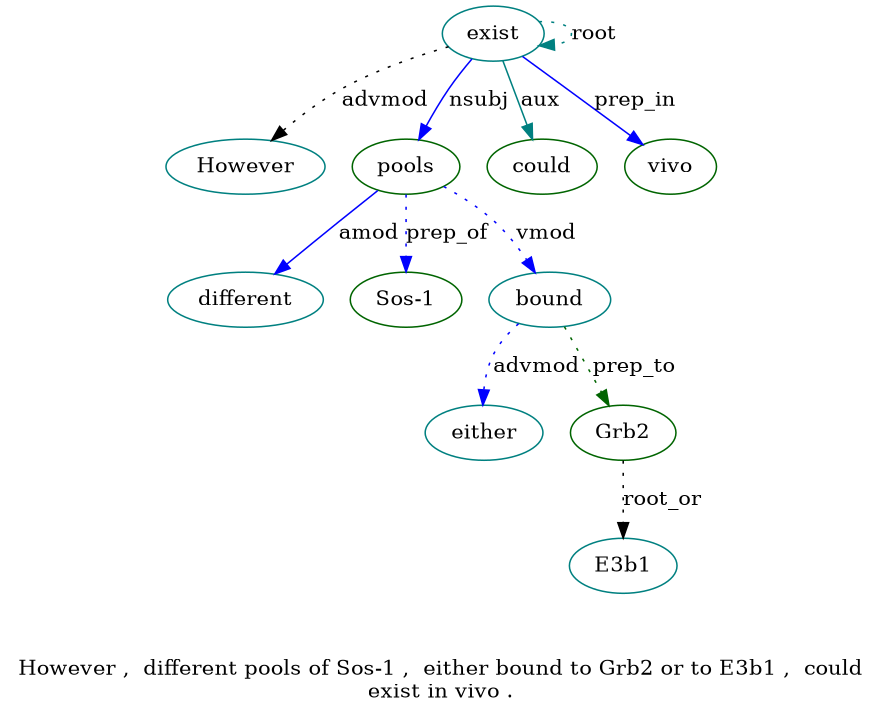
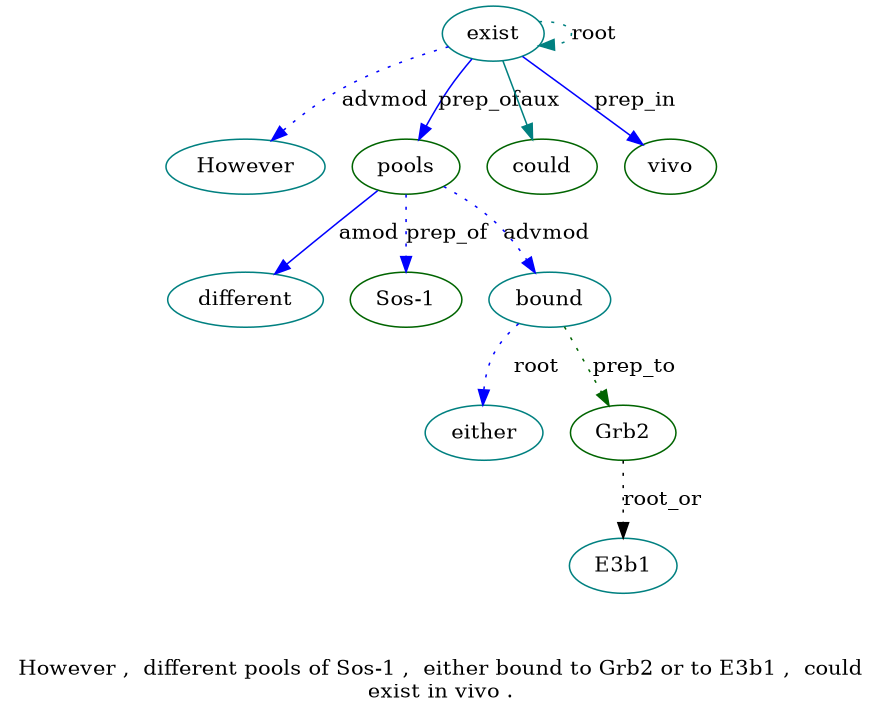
edge "exist" -> "However": color black -> blue
edge "exist" -> "pools": label "nsubj" -> "prep_of"
edge "pools" -> "bound": label "vmod" -> "advmod"
edge "bound" -> "either": label "advmod" -> "root"
